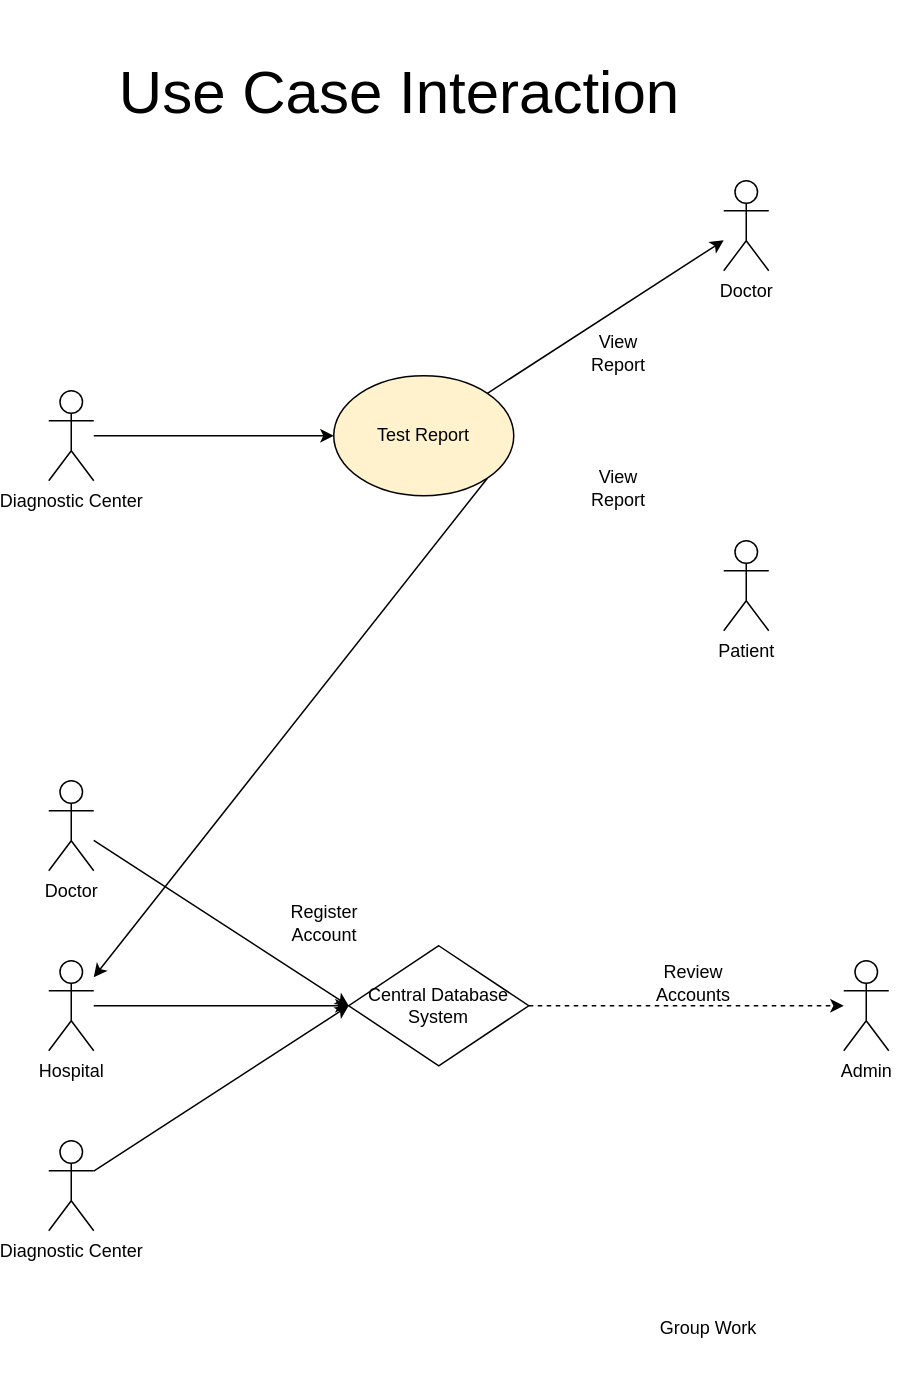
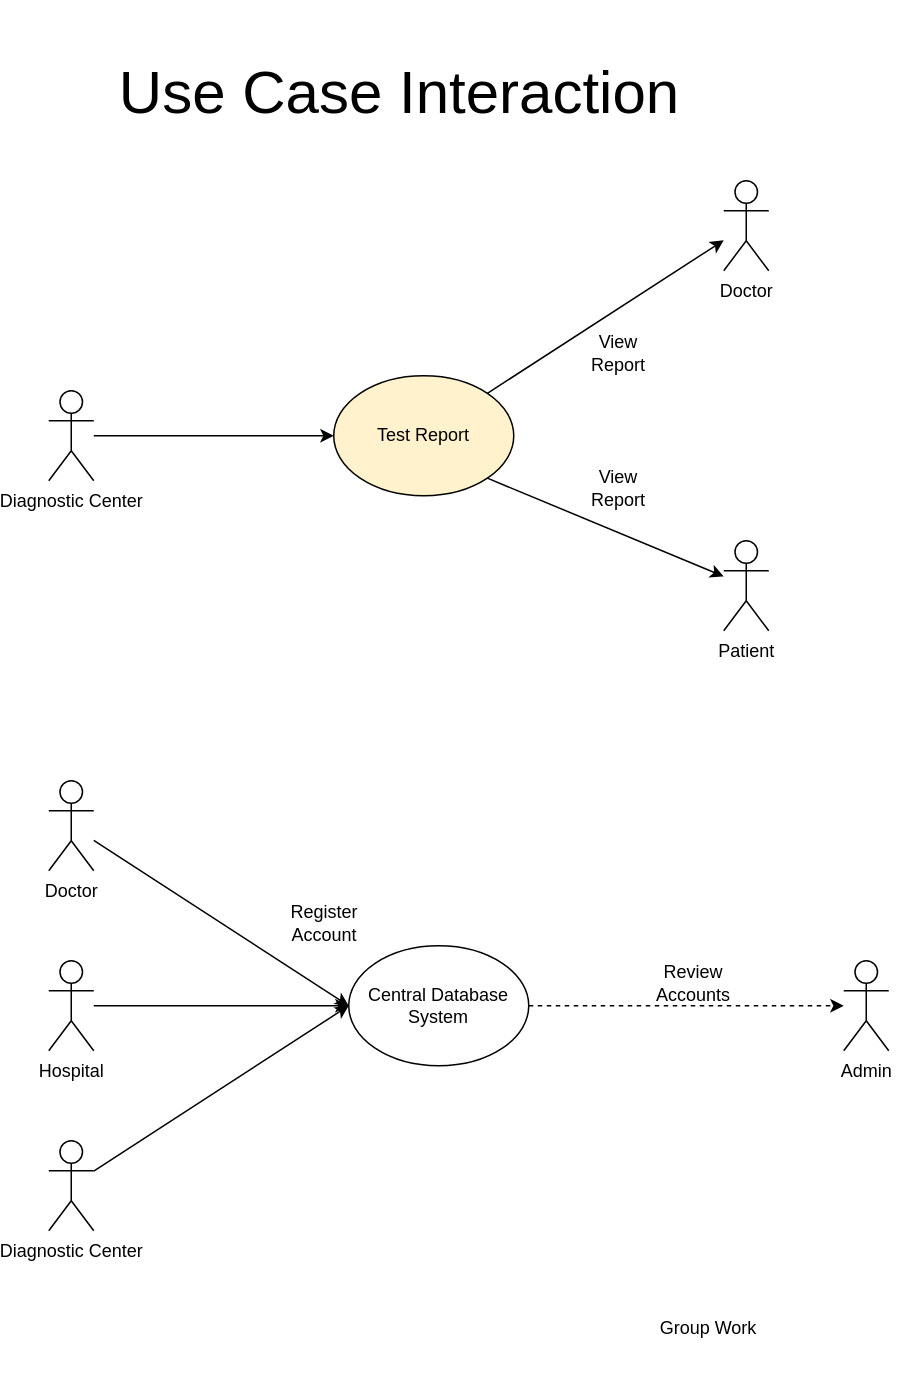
edge "Test Report" -> "Hospital": now "Test Report" -> "Patient"
node "Central Database System": shape diamond -> ellipse
